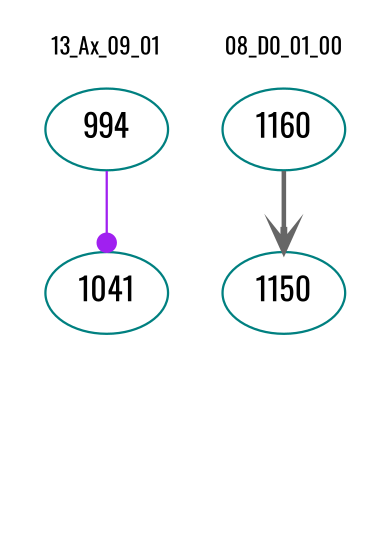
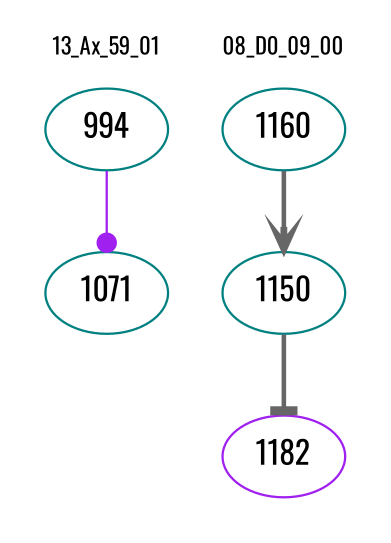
cluster "13_Ax_09_01": label "13_Ax_09_01" -> "13_Ax_59_01"
cluster "08_D0_01_00": label "08_D0_01_00" -> "08_D0_09_00"
node "1041": label "1041" -> "1071"
node "1182": added
